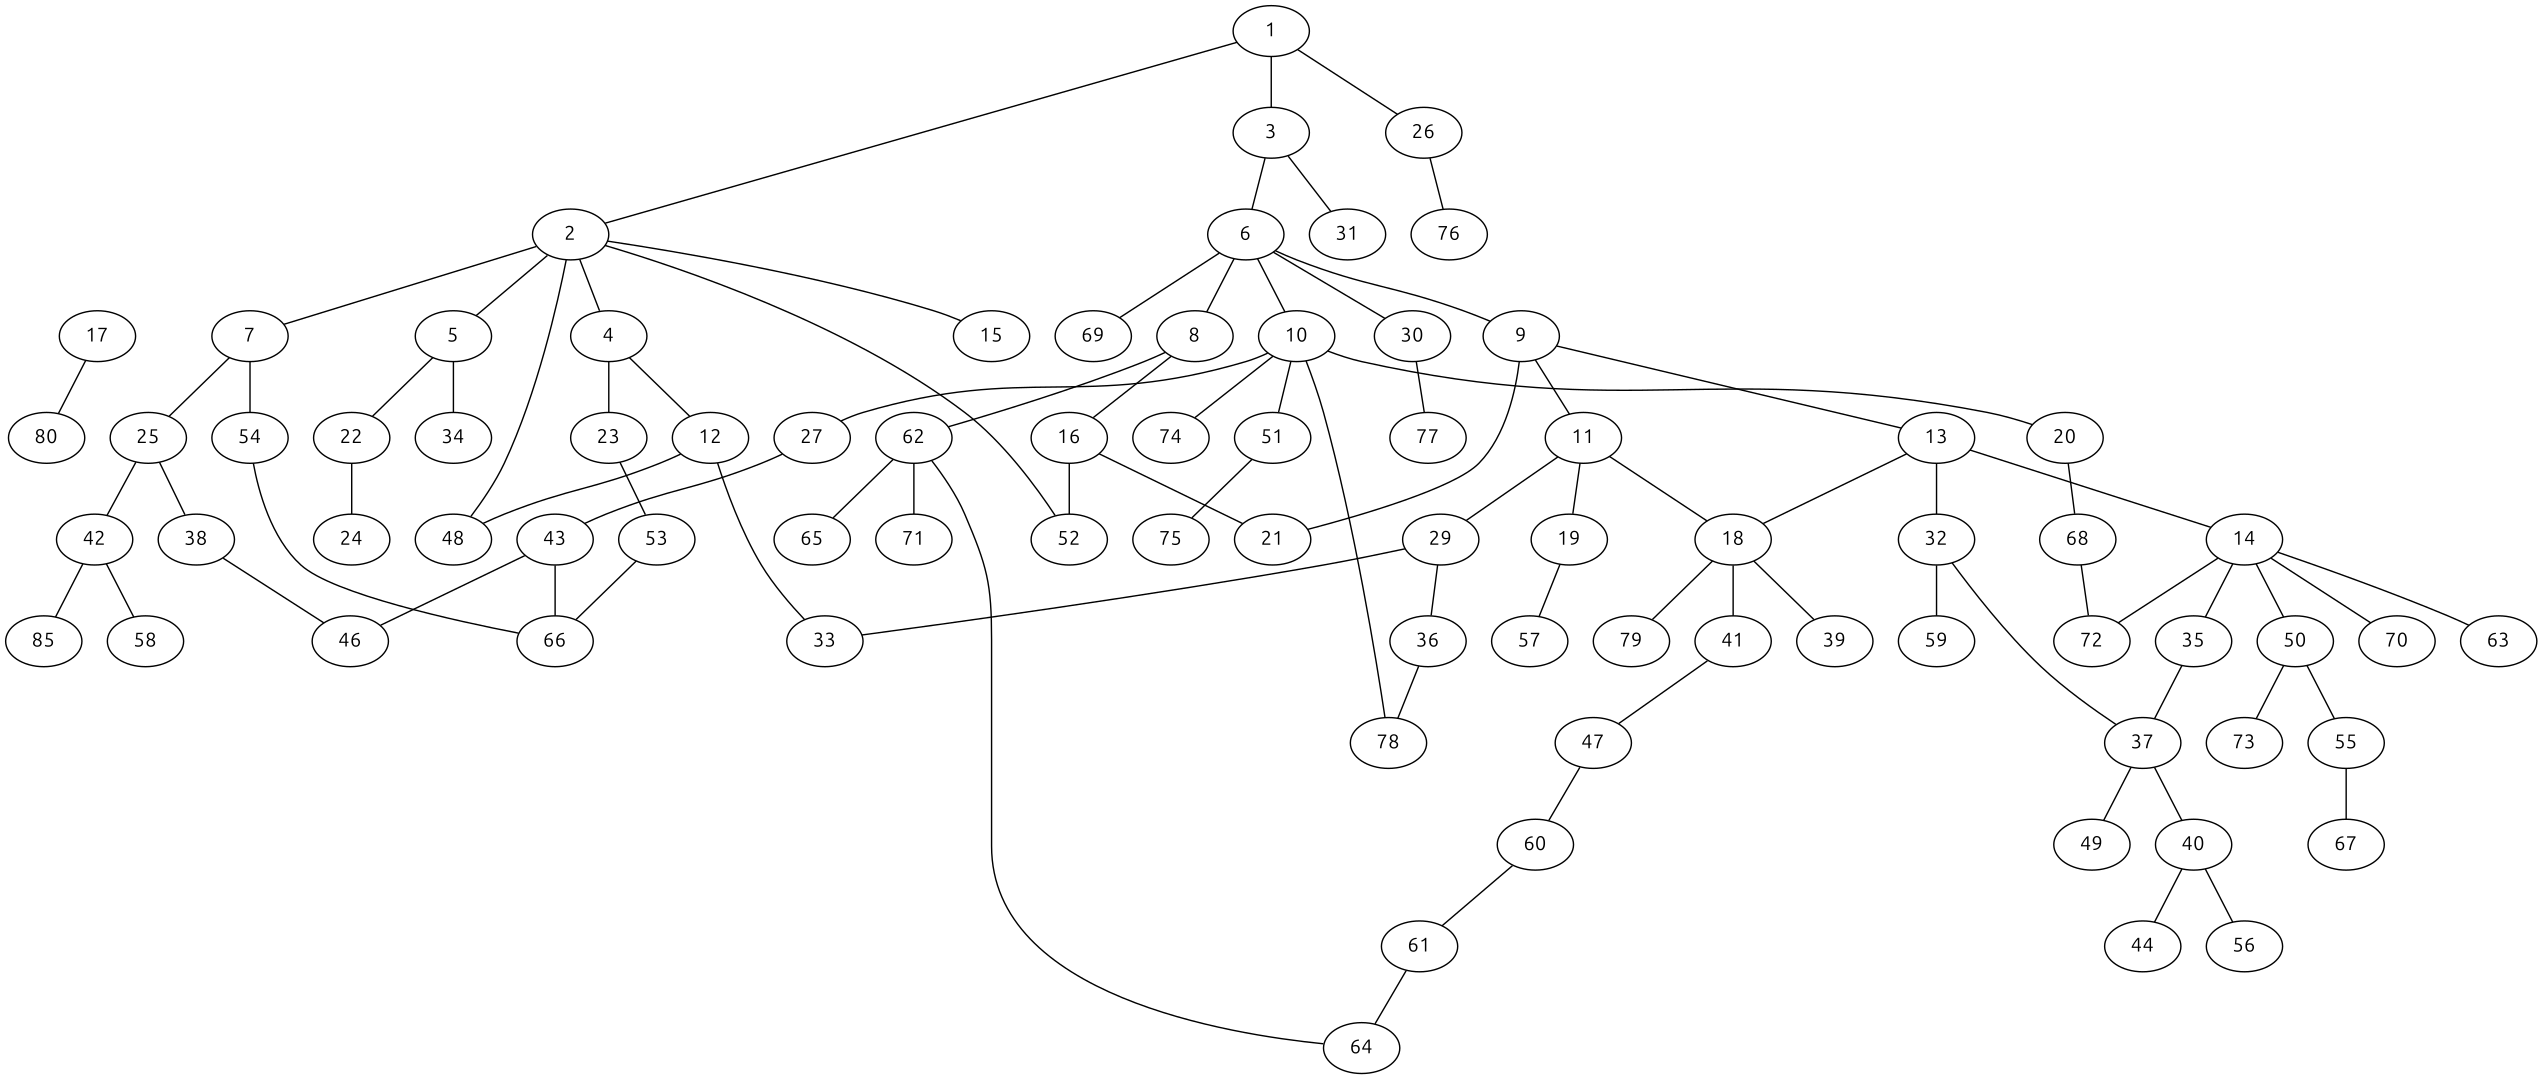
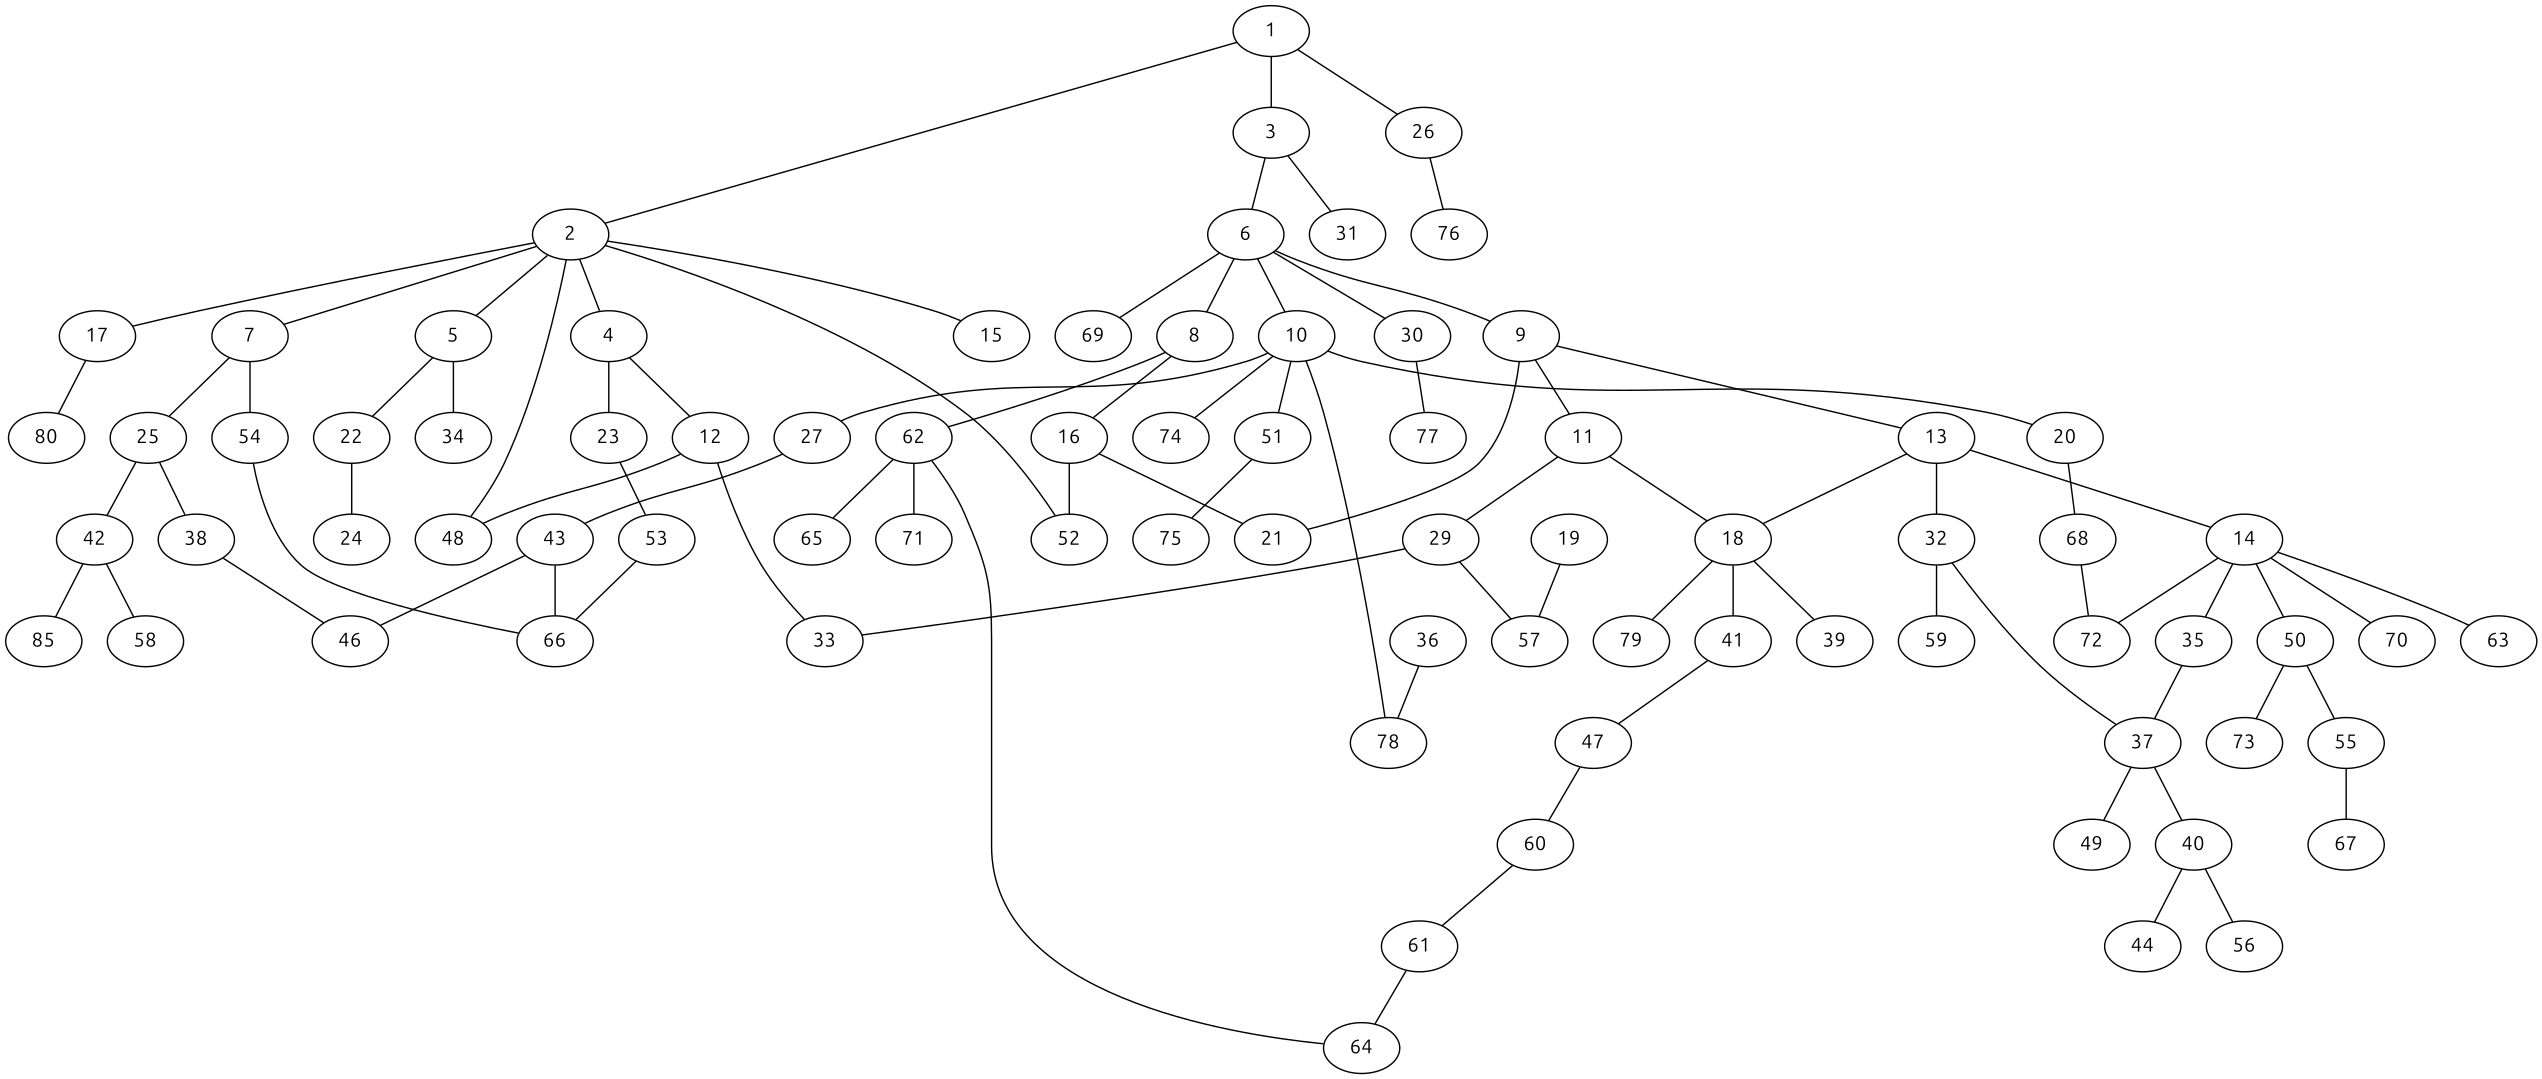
edge "2" -- "17": added
edge "11" -- "19": removed
edge "29" -- "36": now "29" -- "57"
